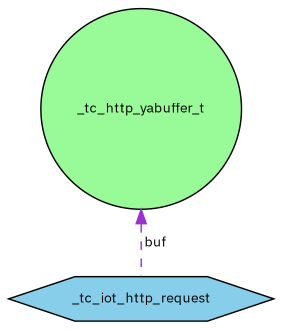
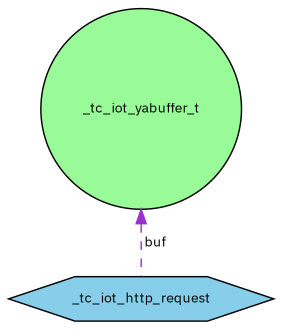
node "_tc_http_yabuffer_t": label "_tc_http_yabuffer_t" -> "_tc_iot_yabuffer_t"
